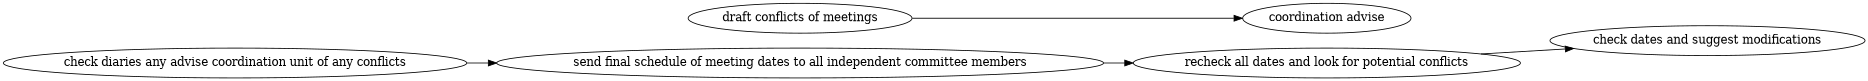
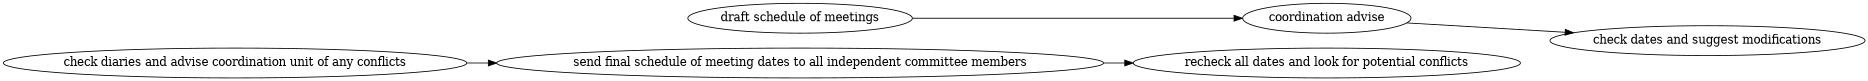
node "draft conflicts of meetings": label "draft conflicts of meetings" -> "draft schedule of meetings"
edge "recheck all dates and look for potential conflicts" -> "check dates and suggest modifications": now "coordination advise" -> "check dates and suggest modifications"
node "check diaries any advise coordination unit of any conflicts": label "check diaries any advise coordination unit of any conflicts" -> "check diaries and advise coordination unit of any conflicts"
